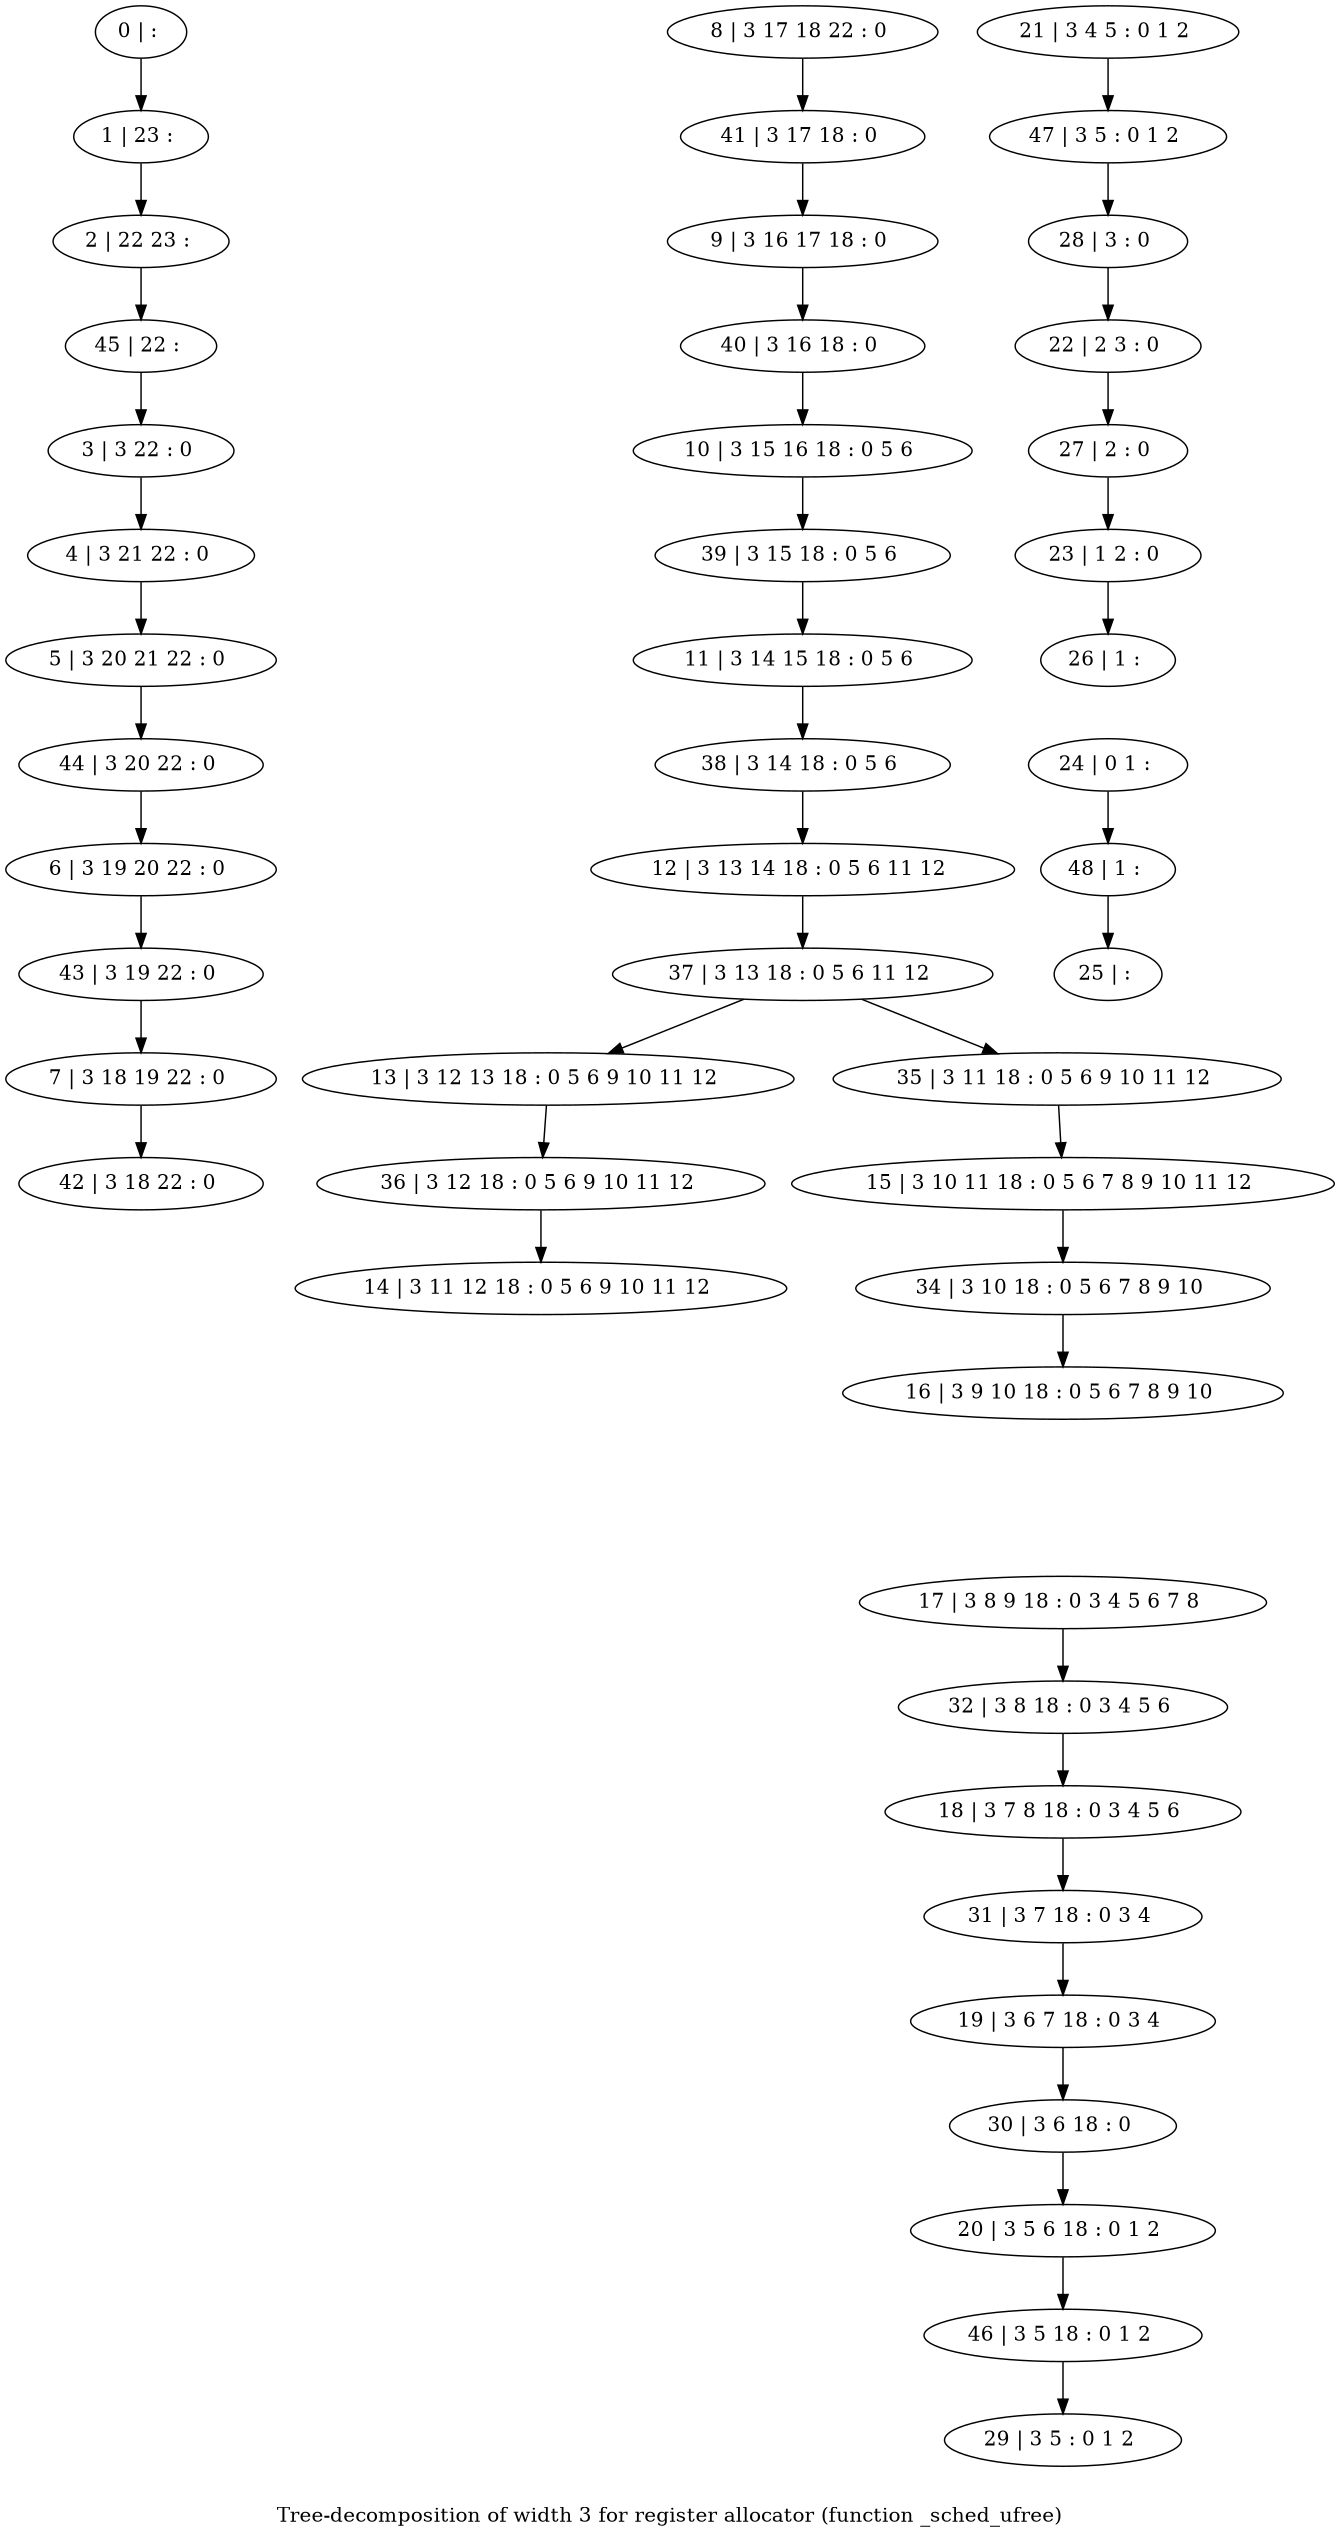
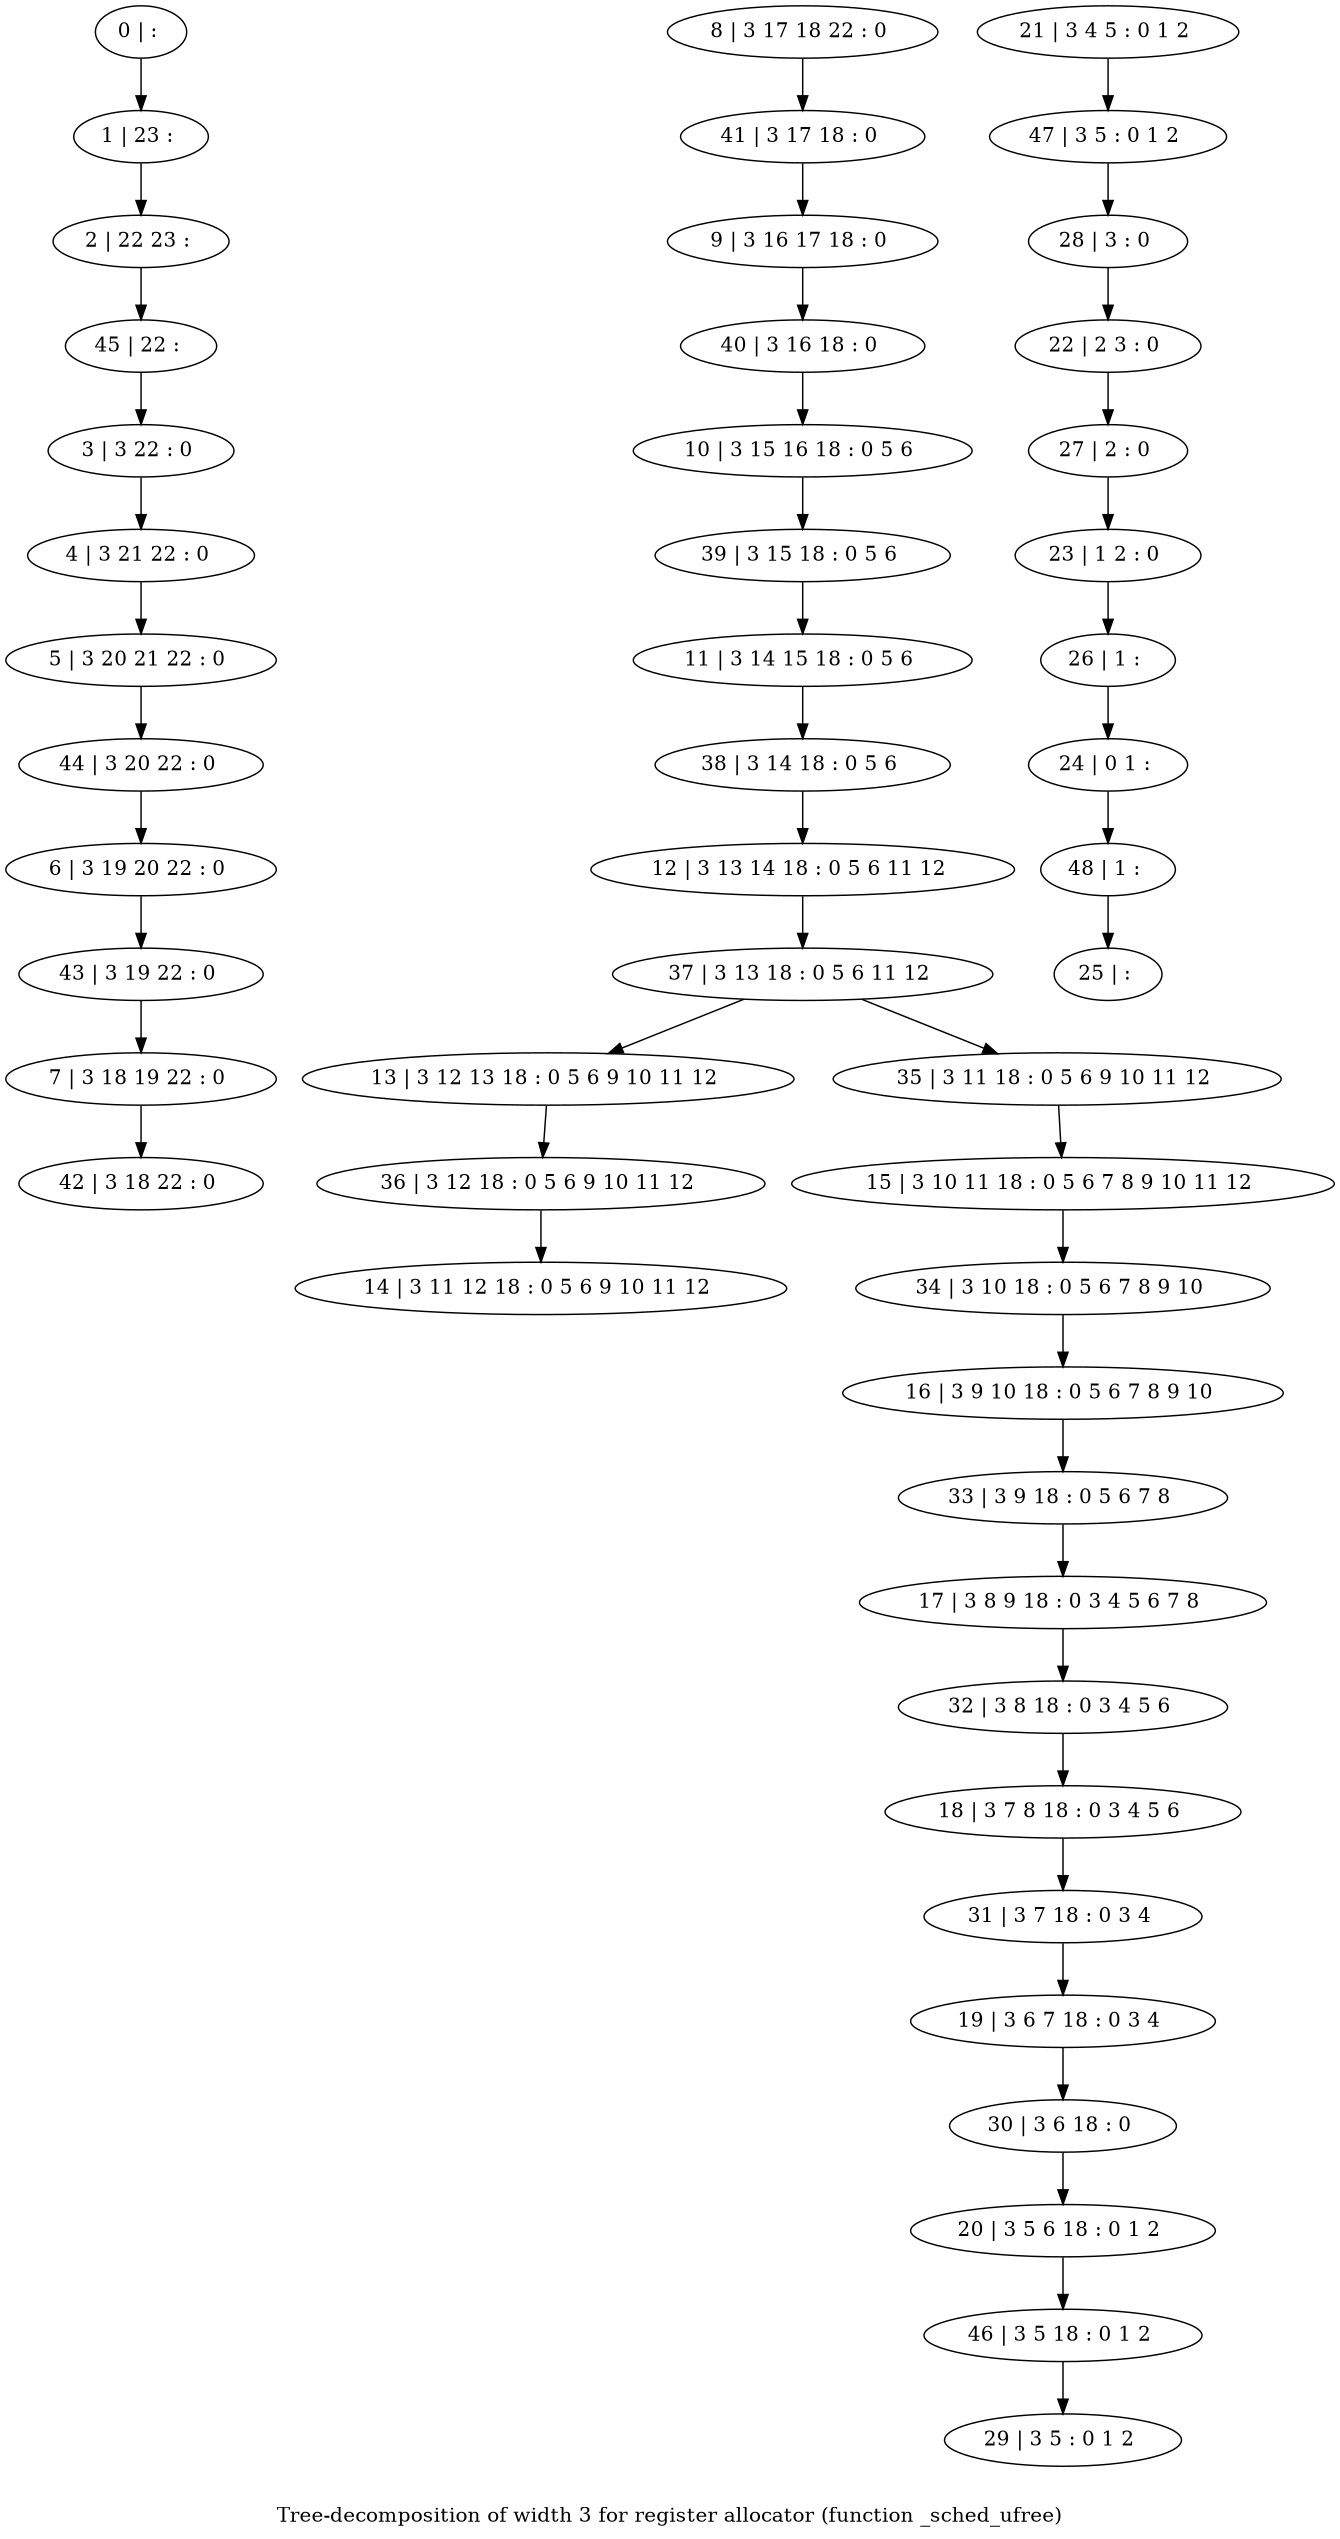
edge "26 | 1 :" -> "24 | 0 1 :": added
node "33 | 3 9 18 : 0 5 6 7 8": added
